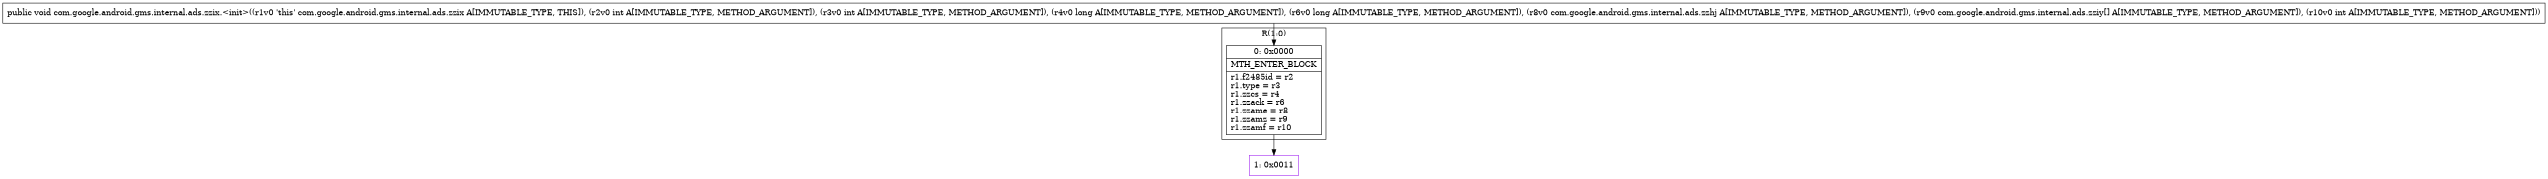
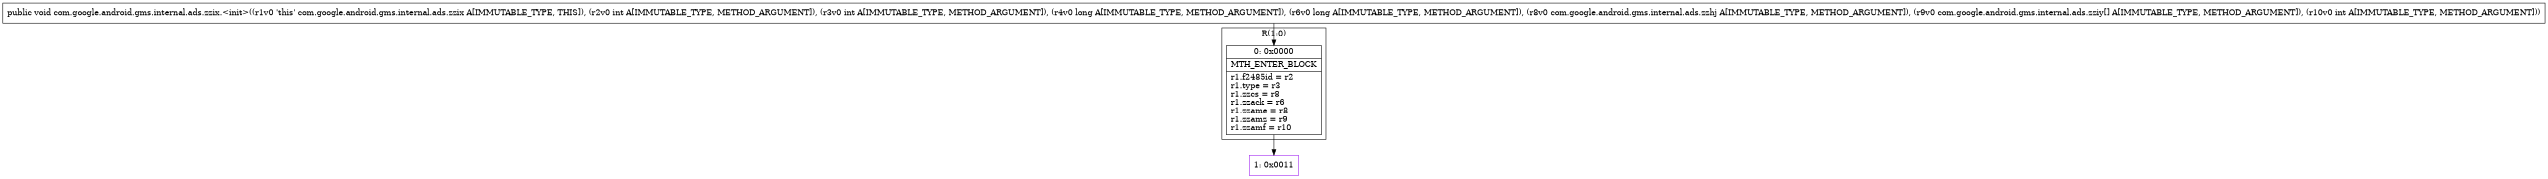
node "0: 0x0000": text "r1.zzcs = r4" -> "r1.zzcs = r8"
